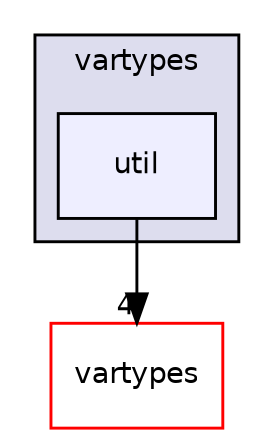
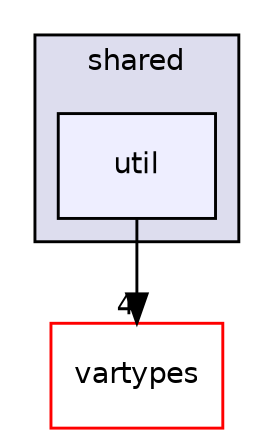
cluster "vartypes": label "vartypes" -> "shared"
